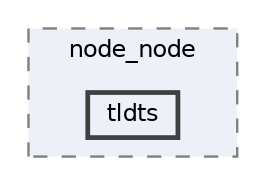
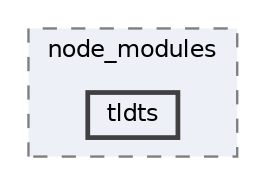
cluster "node_node": label "node_node" -> "node_modules"
